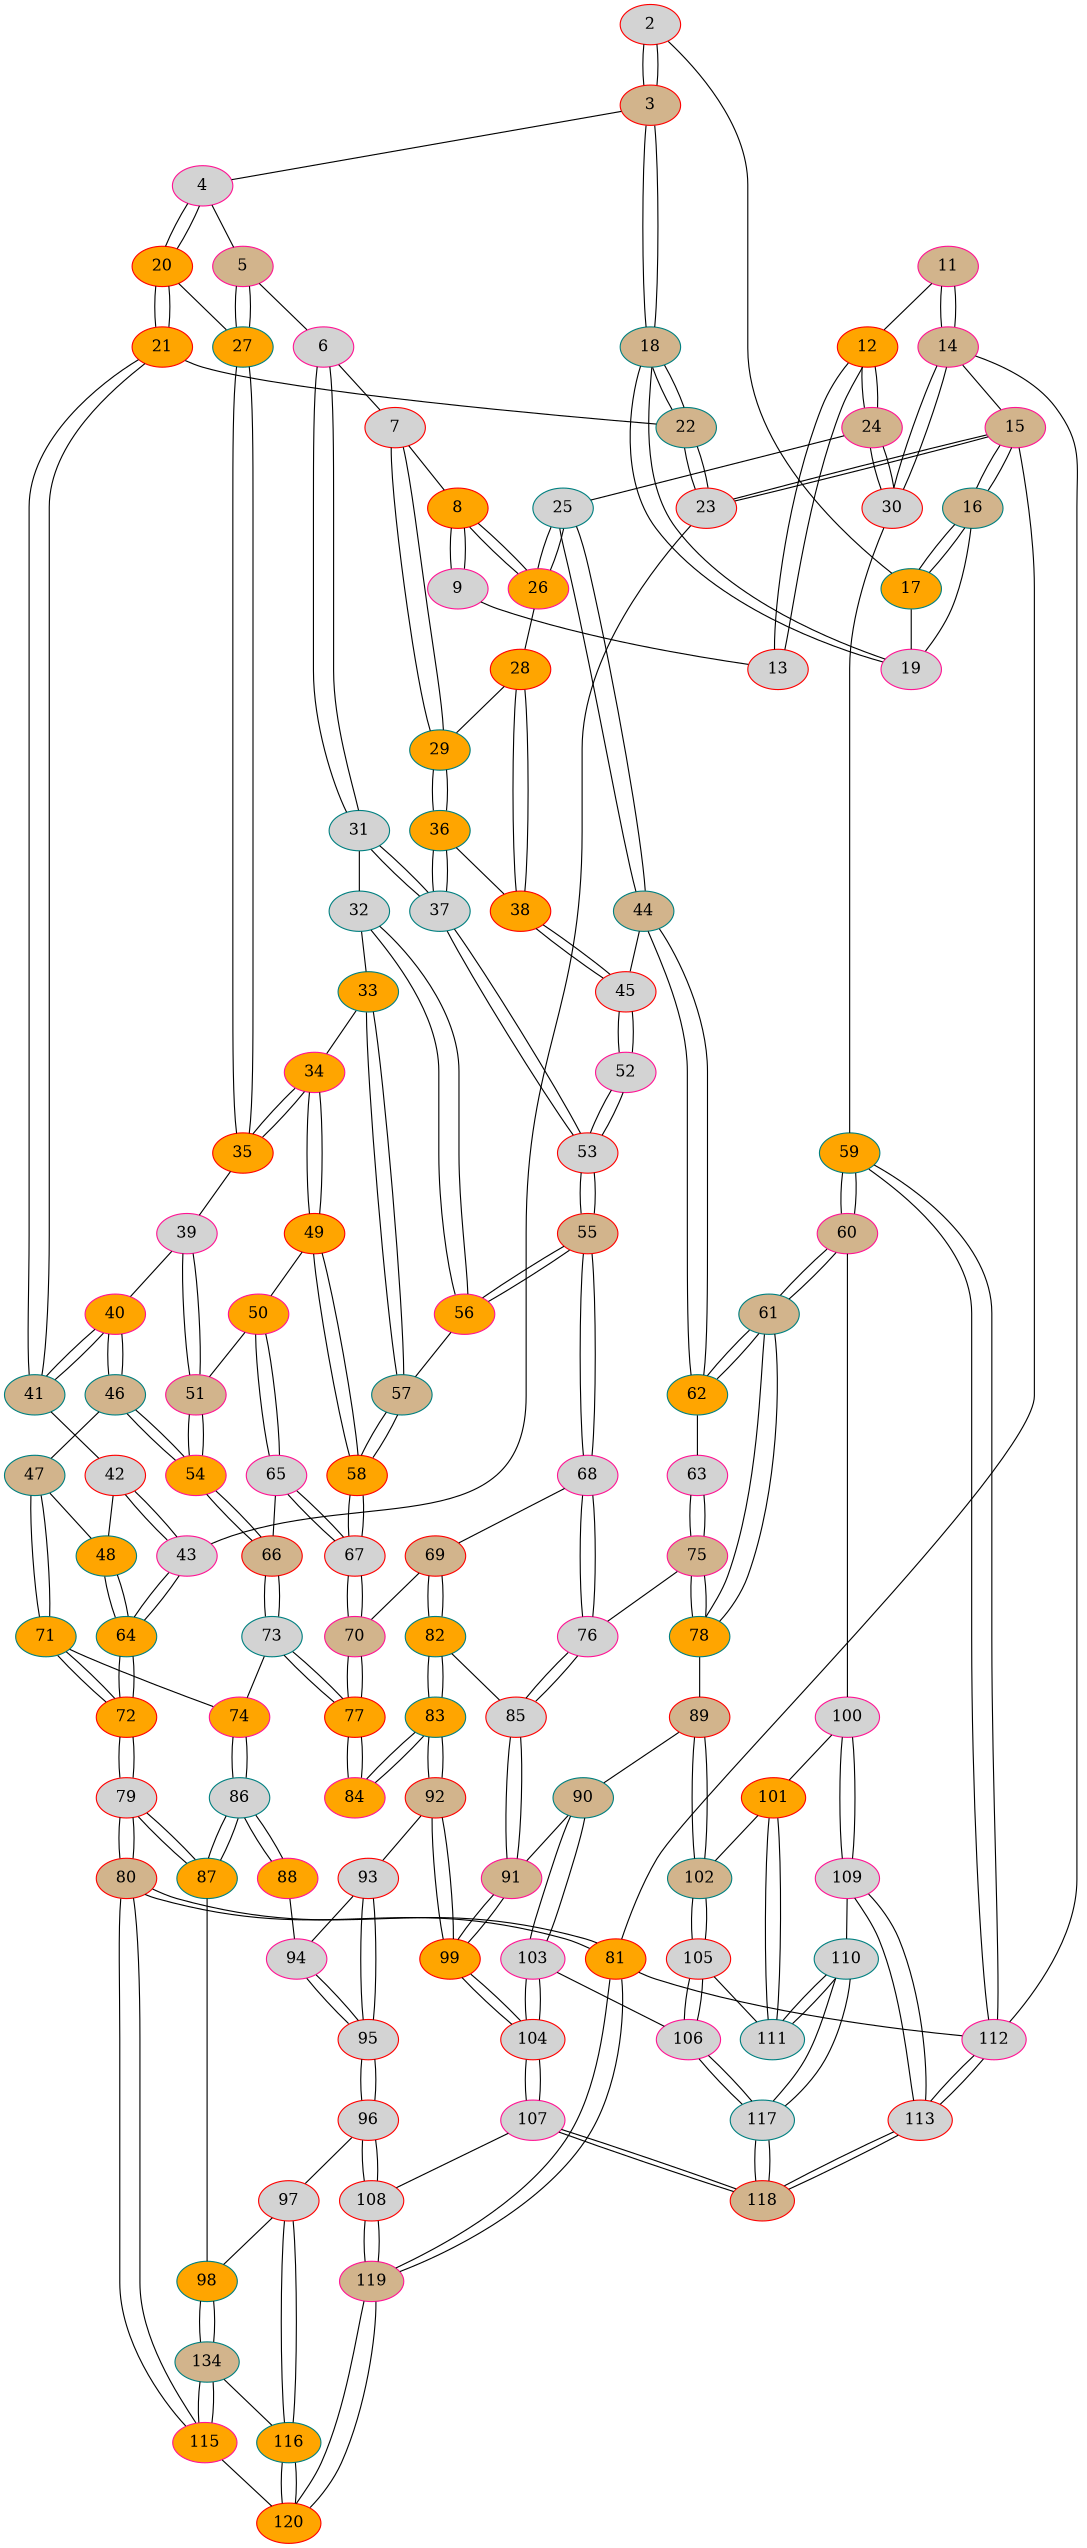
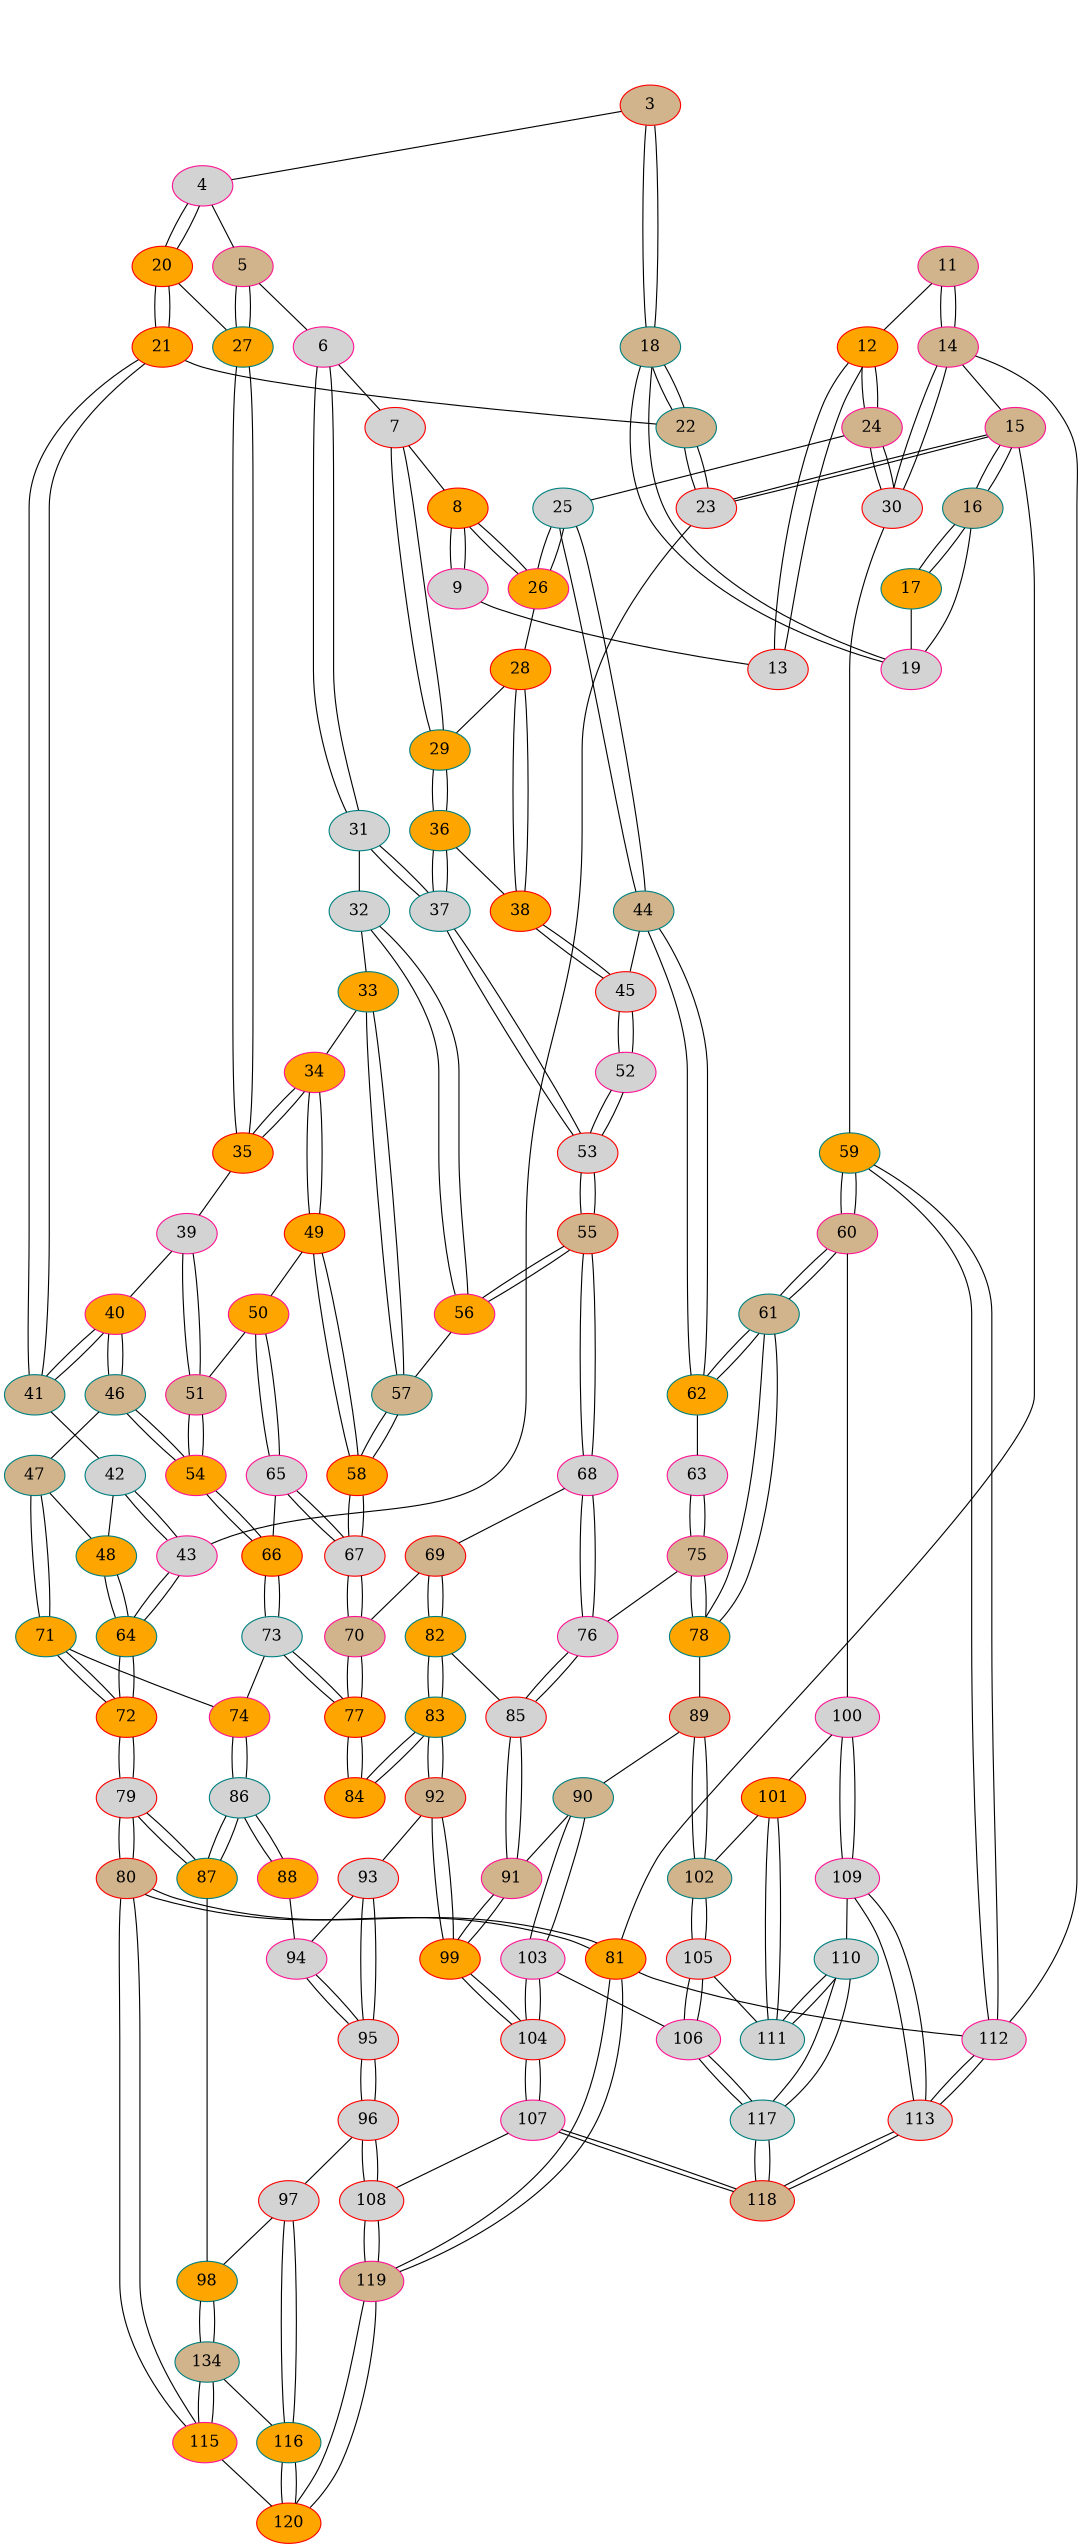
node "2": removed
node "42": color red -> teal
node "66": fillcolor tan -> orange
node "84": color deeppink -> red
